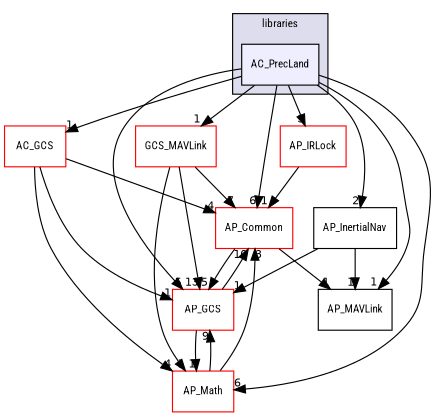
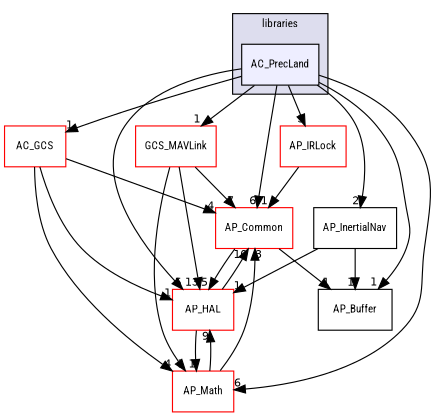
node "AP_GCS": label "AP_GCS" -> "AP_HAL"
node "AP_MAVLink": label "AP_MAVLink" -> "AP_Buffer"
